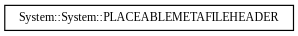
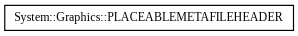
node "System::System::PLACEABLEMETAFILEHEADER": label "System::System::PLACEABLEMETAFILEHEADER" -> "System::Graphics::PLACEABLEMETAFILEHEADER"
